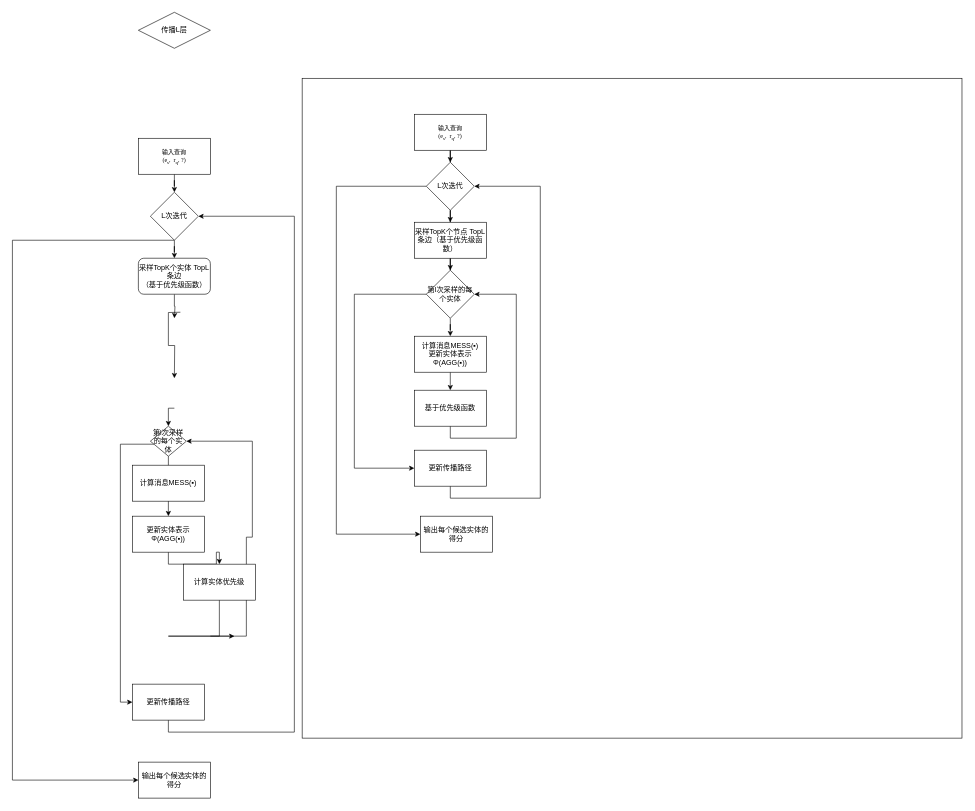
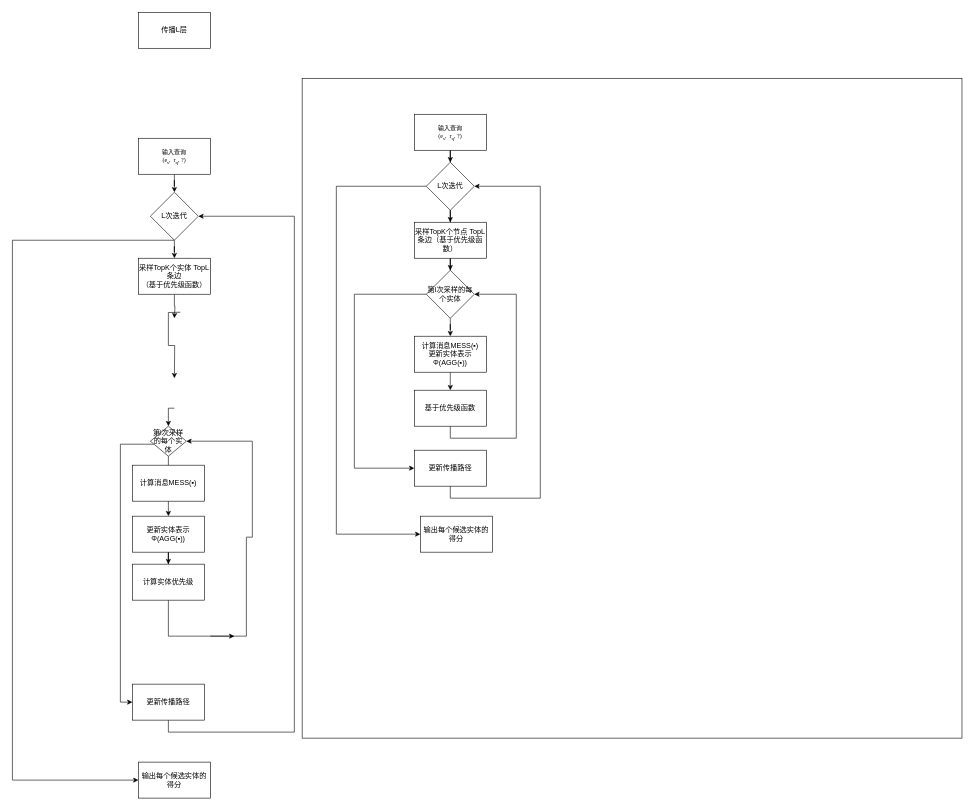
node "传播L层": shape diamond -> rectangle
node "采样TopK个实体 TopL条边 （基于优先级函数）": shape rounded rectangle -> rectangle
node "计算实体优先级": moved (219, 582) -> (168, 582)
